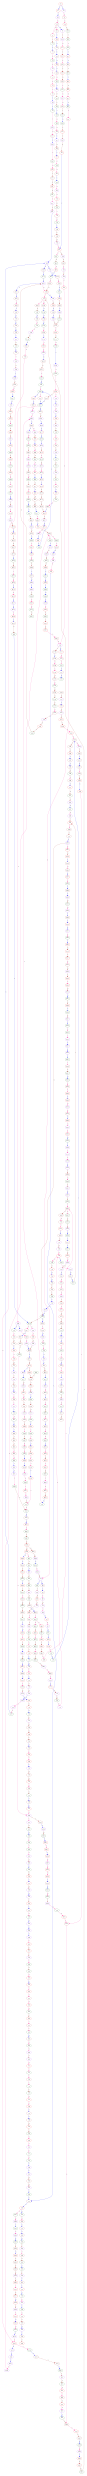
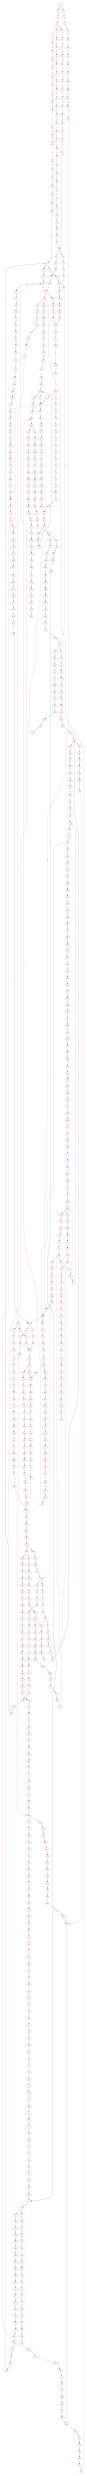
node "S168": added
